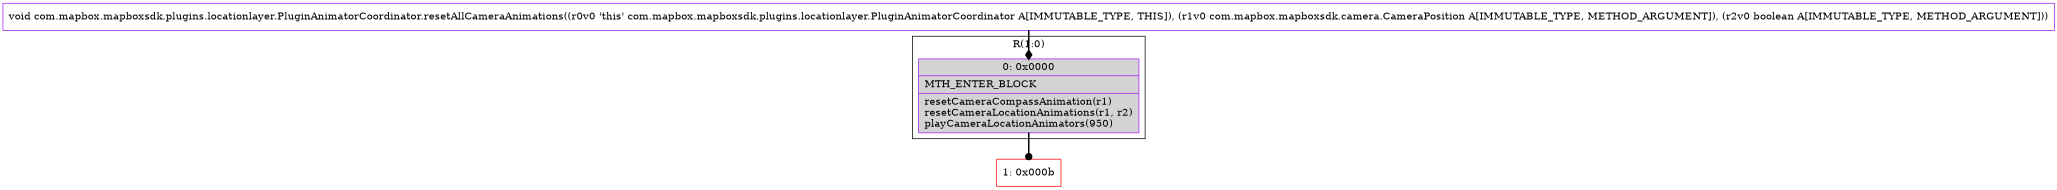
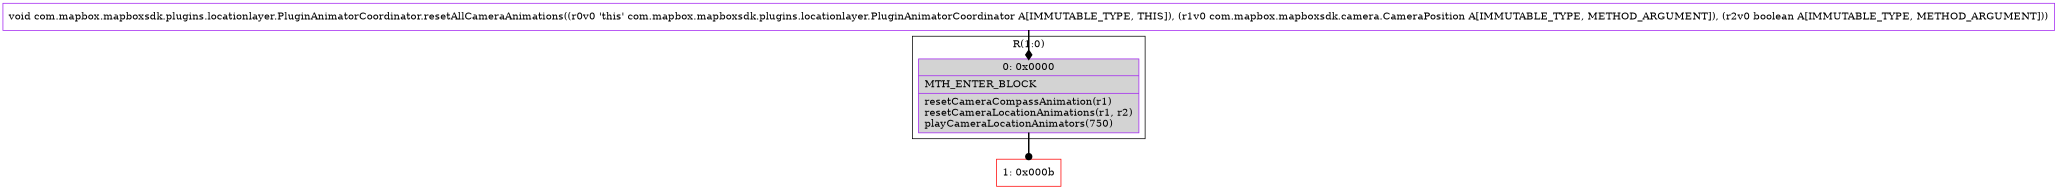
node "0: 0x0000": text "playCameraLocationAnimators(950)" -> "playCameraLocationAnimators(750)"
